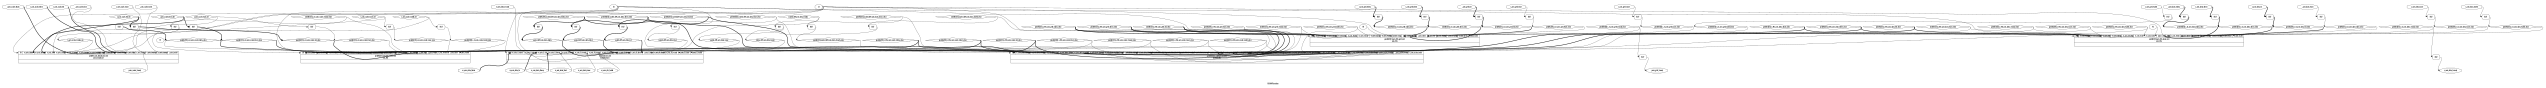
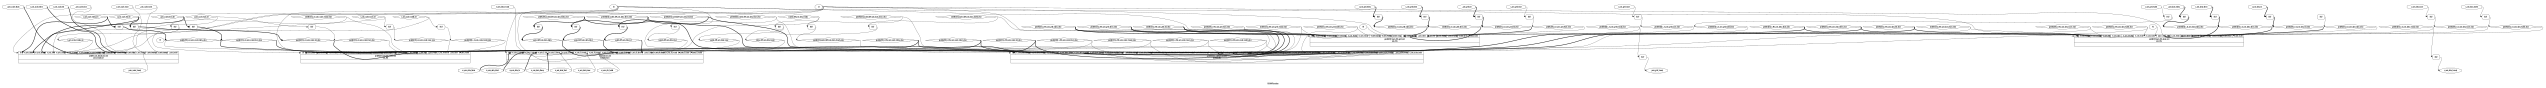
node "s_axis_data_tlast": removed
node "s_axis_scale_tdata_int": added
node "genblk2[0].s_fifo_axis_data_tready_slice": removed
node "m_axis_data_tdest": added
